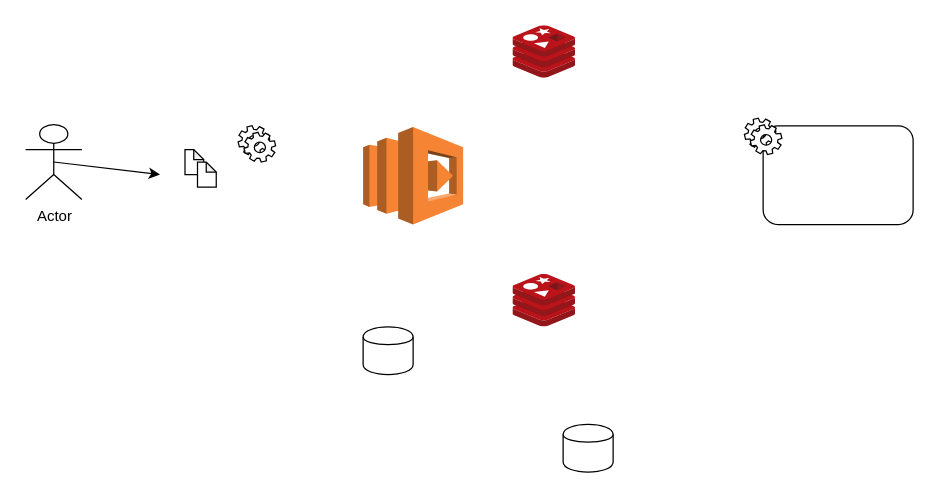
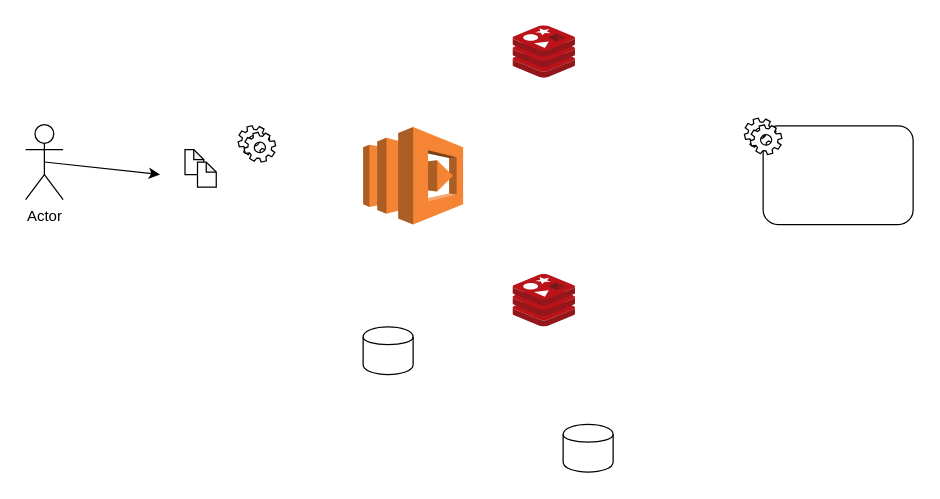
node "Actor": size 56x75 -> 38x75
